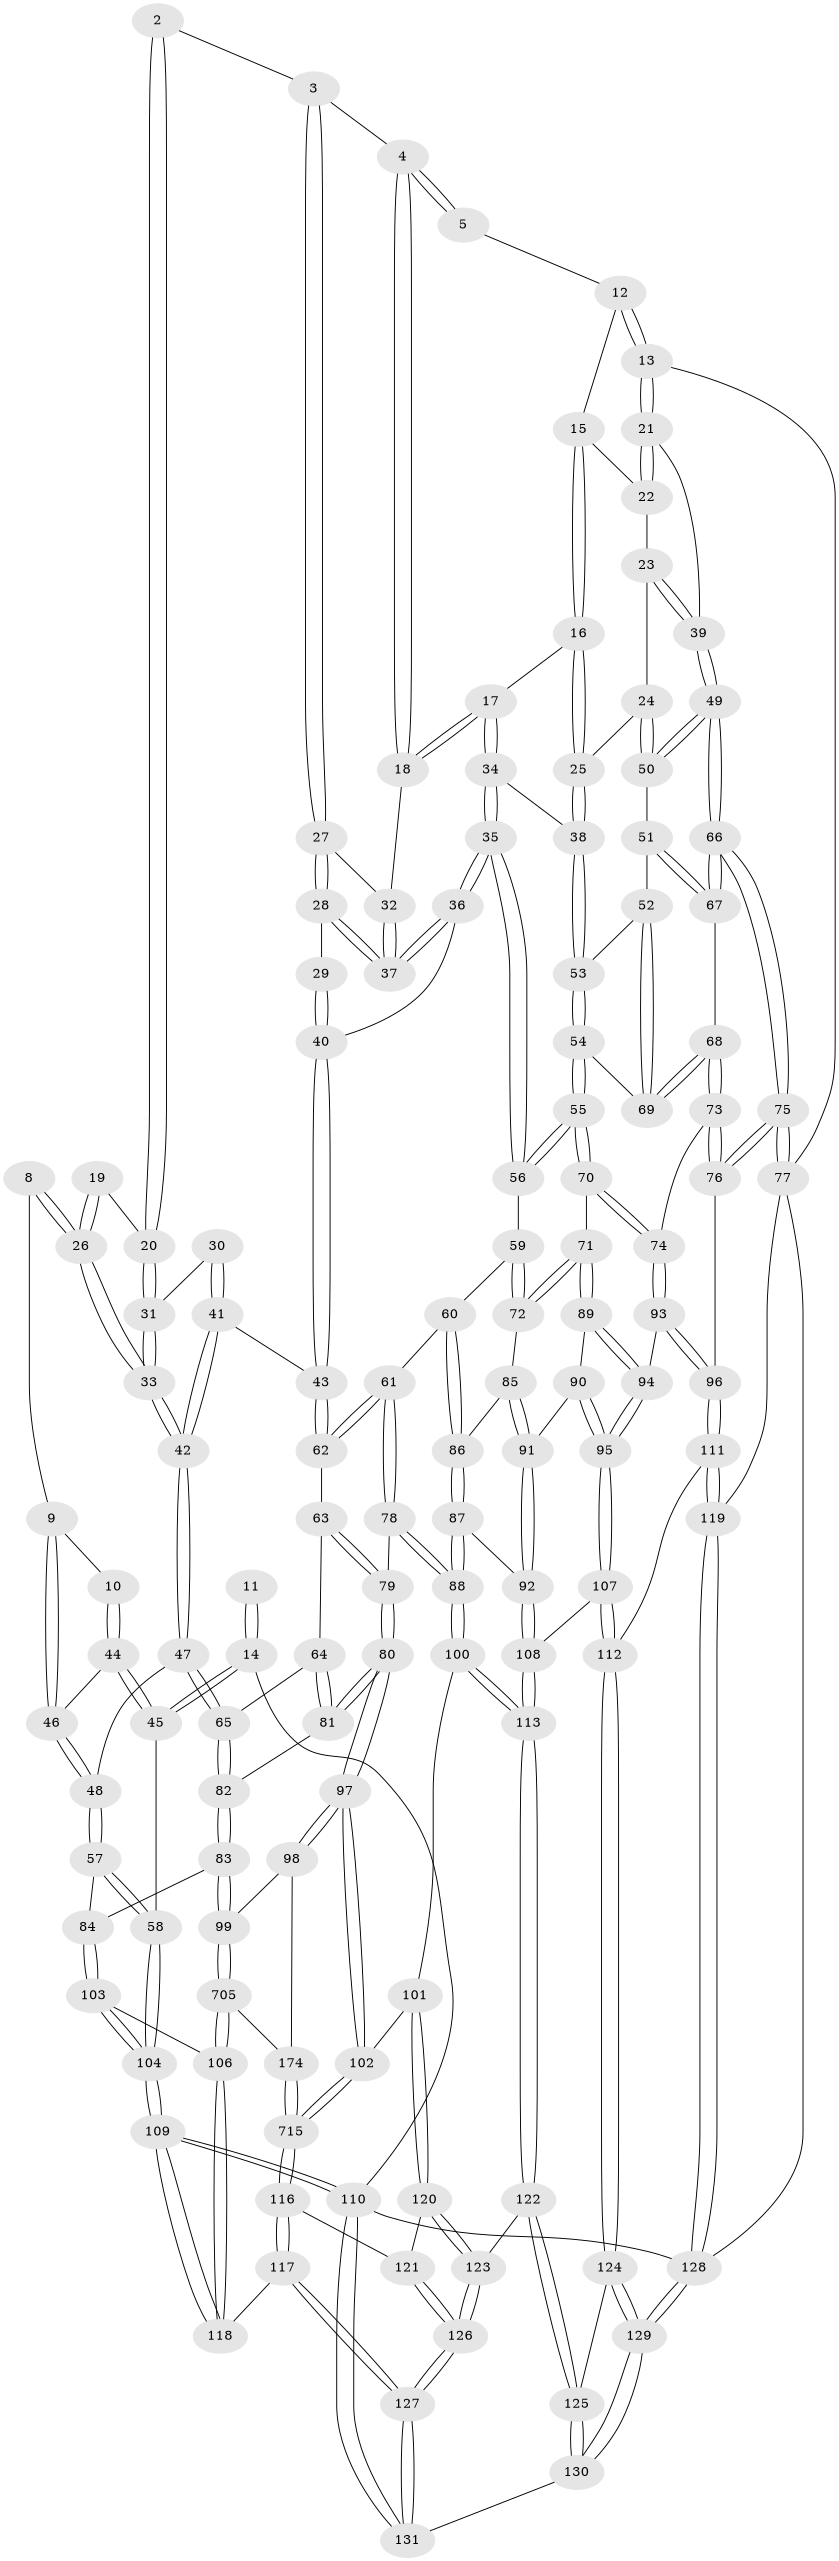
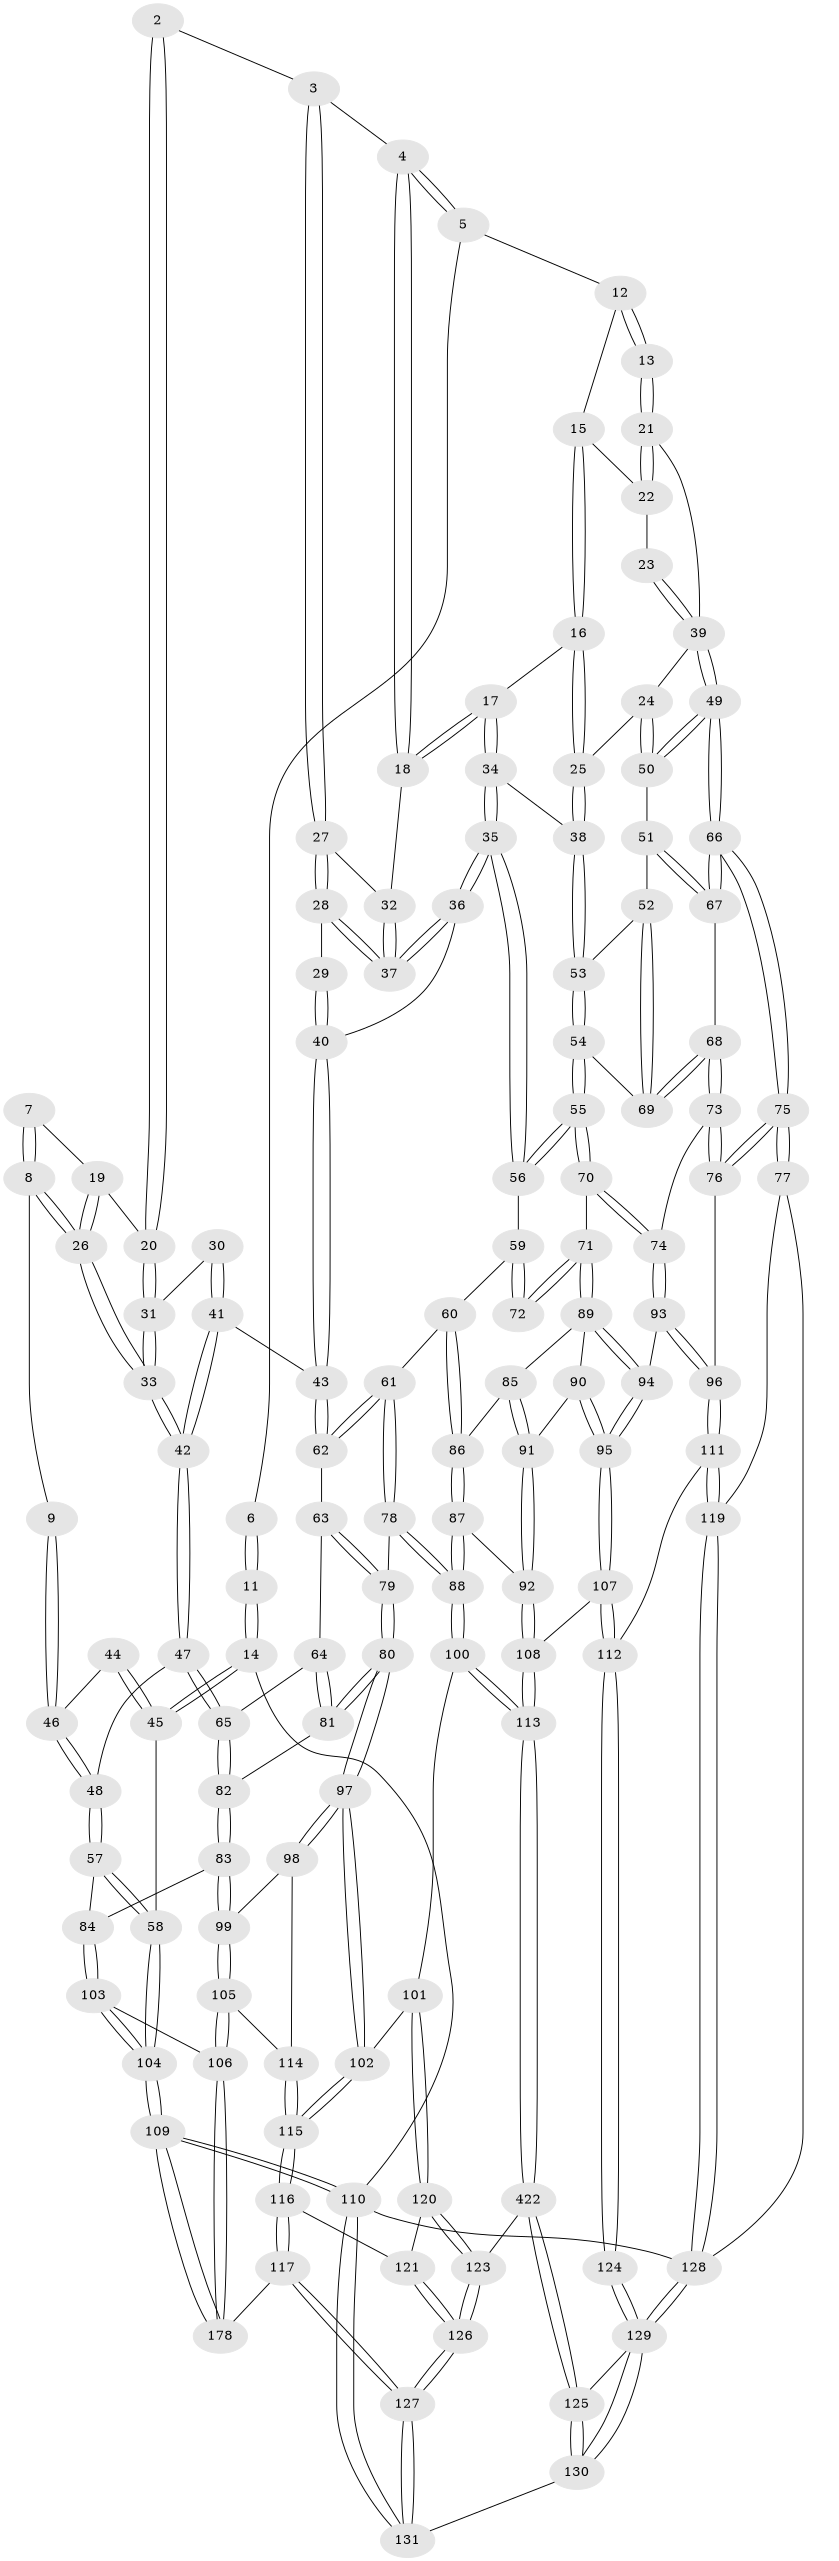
edge "23" -- "24": now "39" -- "24"
edge "13" -- "77": removed
node "7": added
edge "72" -- "85": now "89" -- "85"
node "6": added
node "10": removed
node "705": label "705" -> "105"
node "174": label "174" -> "114"
node "715": label "715" -> "115"
node "122": label "122" -> "422"
node "118": label "118" -> "178"
edge "124" -- "125": now "129" -- "125"
